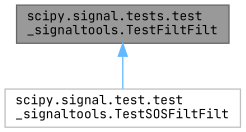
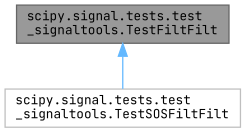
node "scipy.signal.test.test _signaltools.TestSOSFiltFilt": label "scipy.signal.test.test _signaltools.TestSOSFiltFilt" -> "scipy.signal.tests.test _signaltools.TestSOSFiltFilt"
